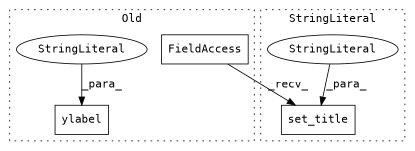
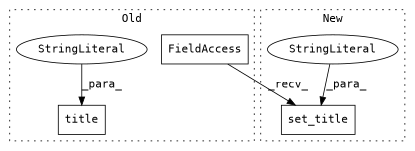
cluster "StringLiteral": label "StringLiteral" -> "New"
node "ylabel": label "ylabel" -> "title"
